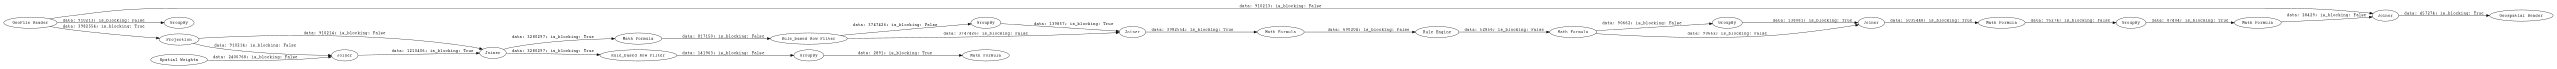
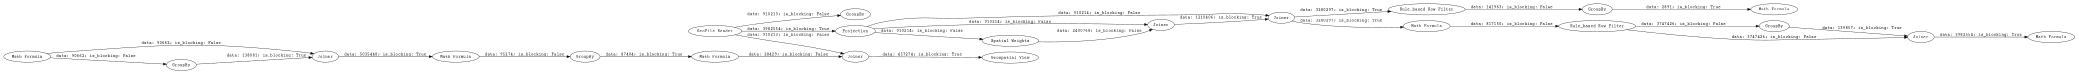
node "Geospatial Reader": label "Geospatial Reader" -> "Geospatial View"
node "Rule Engine": removed
edge "Projection" -> "Spatial Weights": added, label "data: 910214; is_blocking: False"
